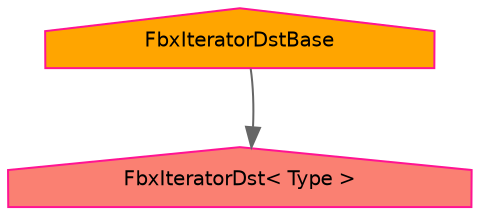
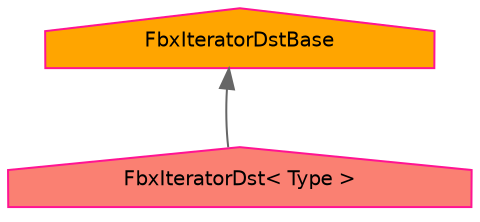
edge "FbxIteratorDstBase" -> "FbxIteratorDst< Type >": reversed
